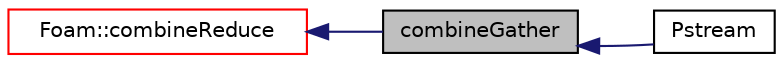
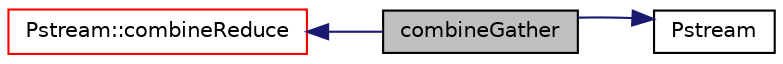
node "Foam::combineReduce": label "Foam::combineReduce" -> "Pstream::combineReduce"
edge "Pstream" -> "combineGather": reversed
